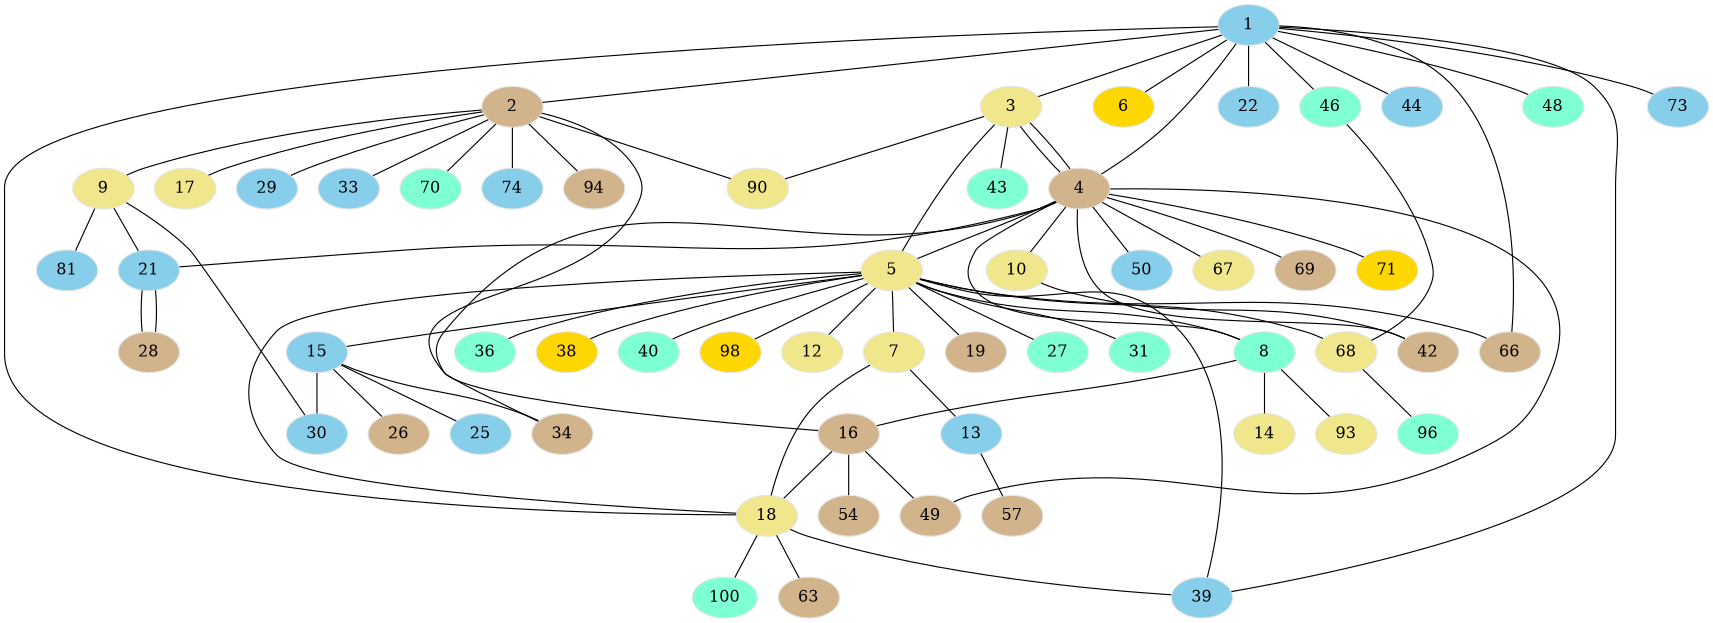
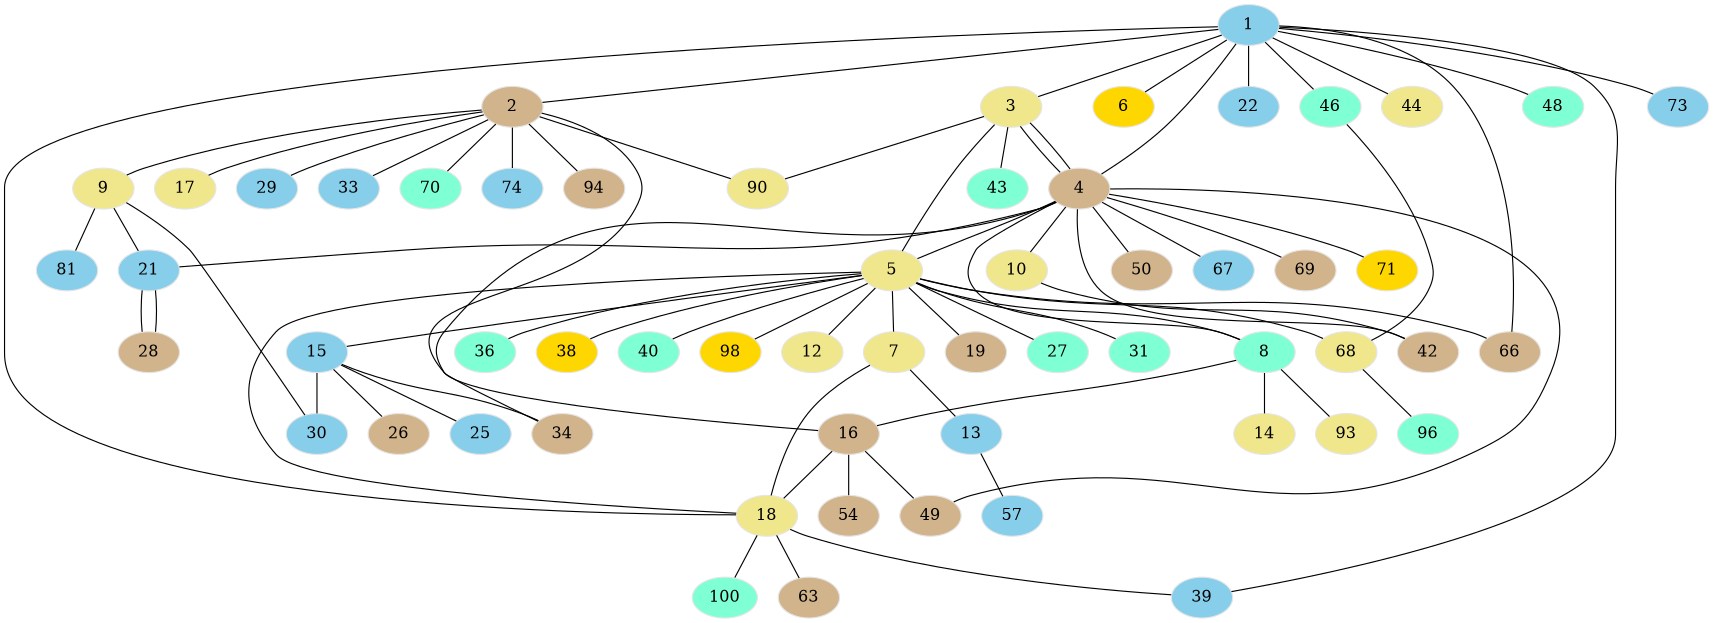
node "44": fillcolor skyblue -> khaki
node "50": fillcolor skyblue -> tan
node "67": fillcolor khaki -> skyblue
edge "5" -- "39": removed
node "57": fillcolor tan -> skyblue
